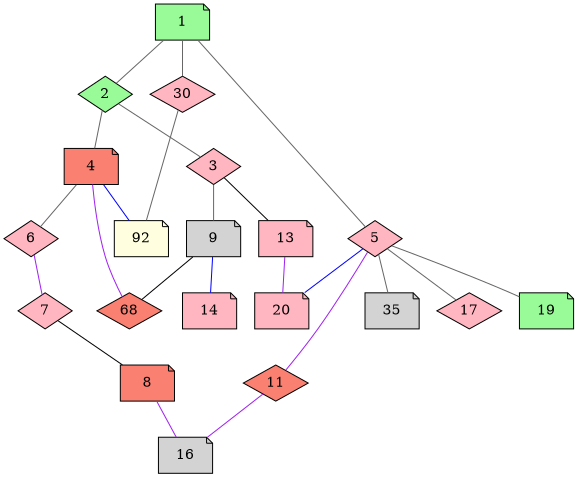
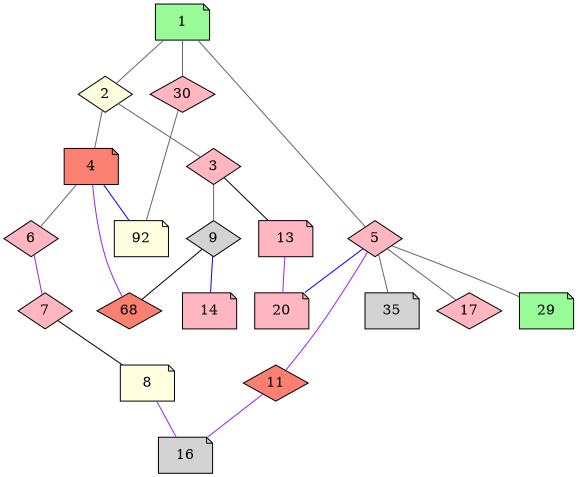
node "2": fillcolor palegreen -> lightyellow
node "9": shape note -> diamond
node "19": label "19" -> "29"
node "8": fillcolor salmon -> lightyellow
